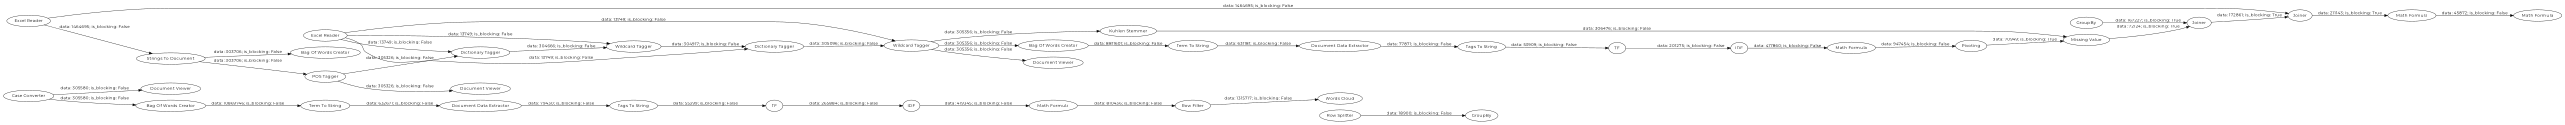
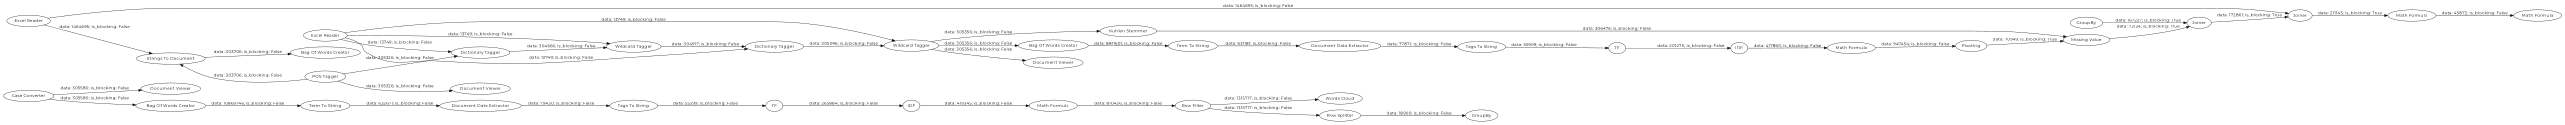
edge "Strings To Document" -> "POS Tagger": reversed
edge "Row Filter" -> "Row Splitter": added, label "data: 1315717; is_blocking: False"
